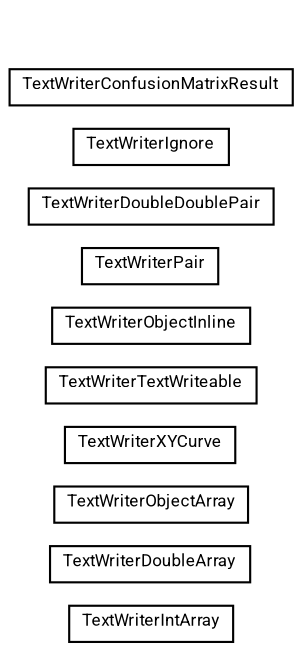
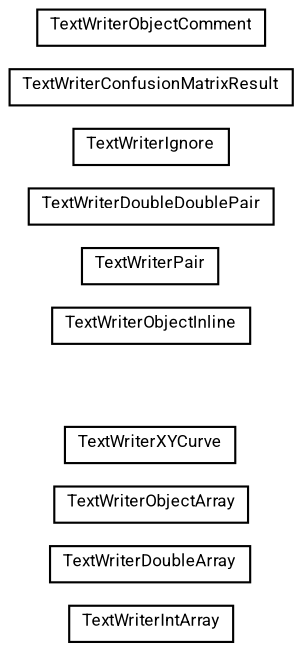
node "TextWriterObjectComment": added
node "TextWriterTextWriteable": removed
